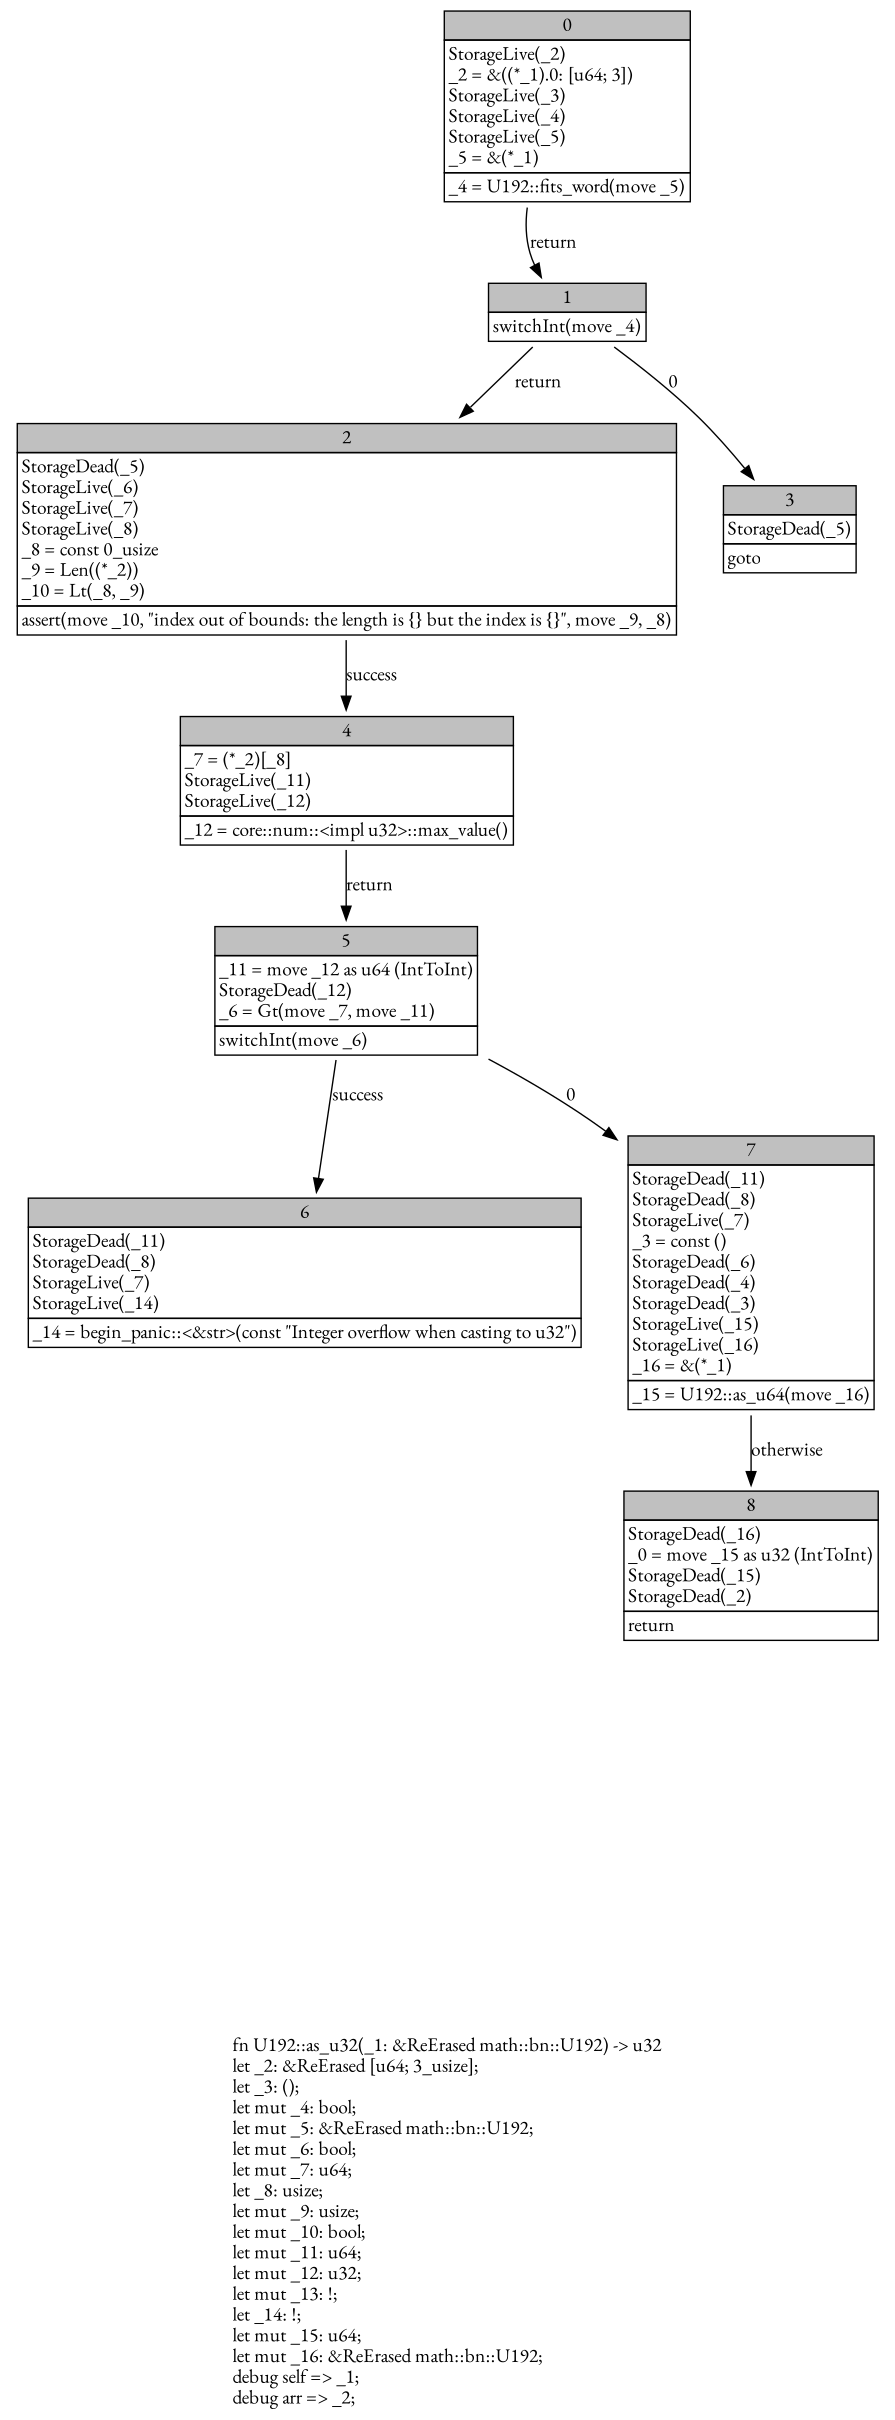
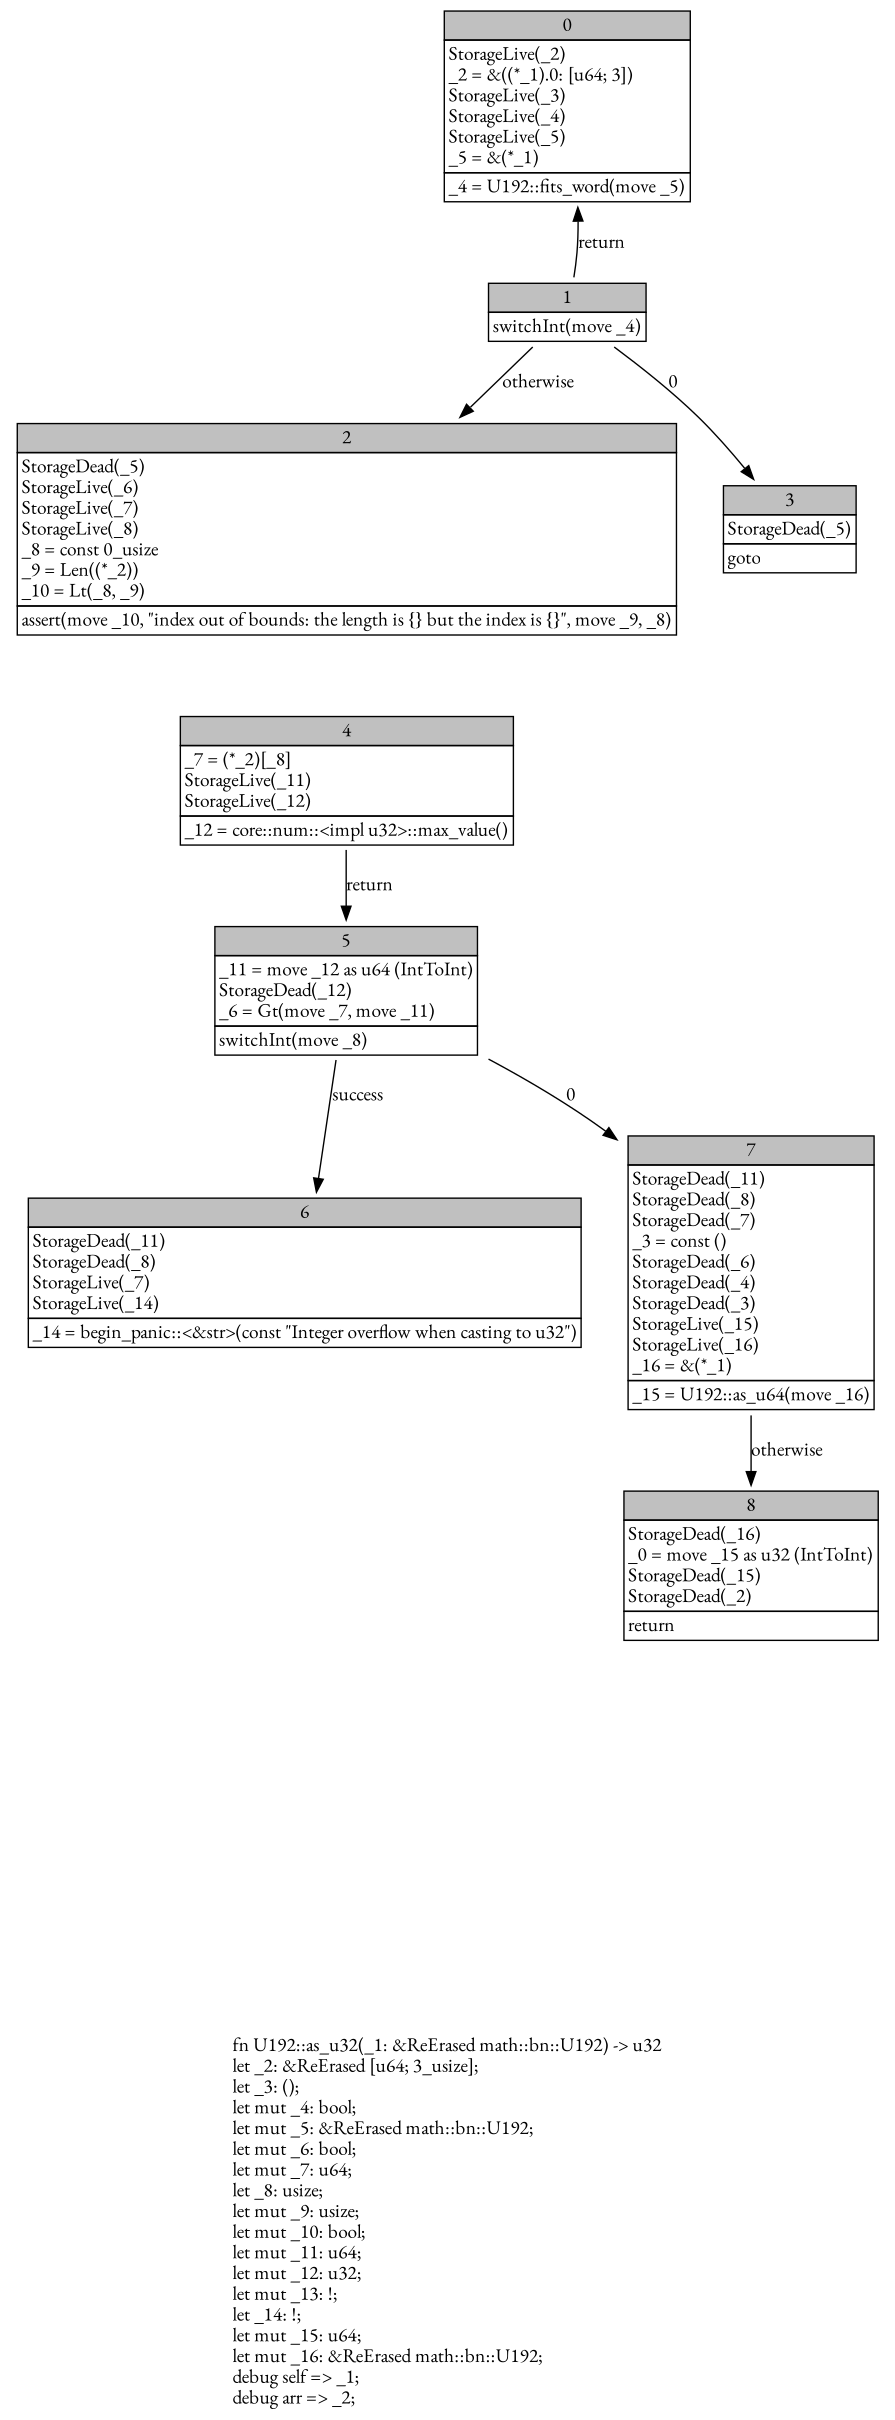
edge "0" -> "1": reversed
edge "1" -> "2": label "return" -> "otherwise"
edge "2" -> "4": removed, label "success"
node "5": text "switchInt(move _6)" -> "switchInt(move _8)"
node "7": text "StorageLive(_7)" -> "StorageDead(_7)"
